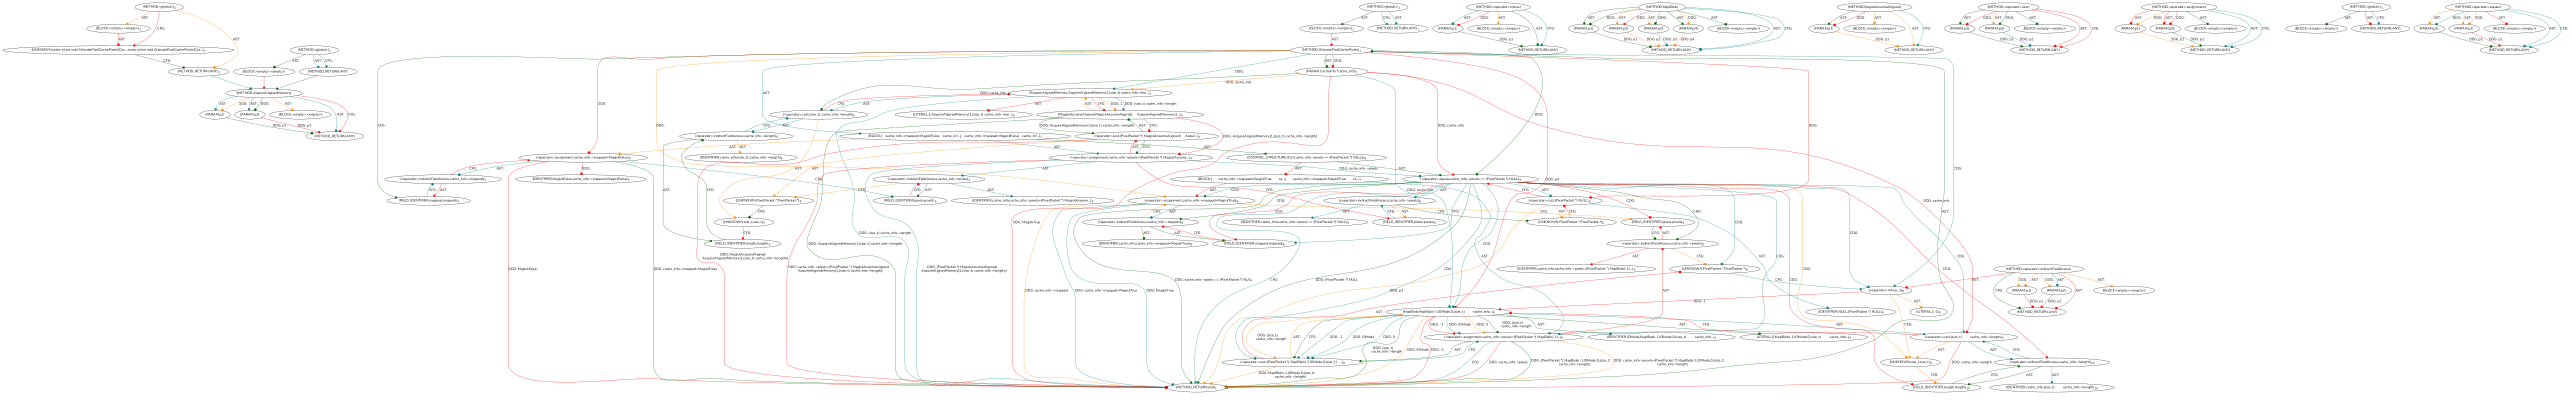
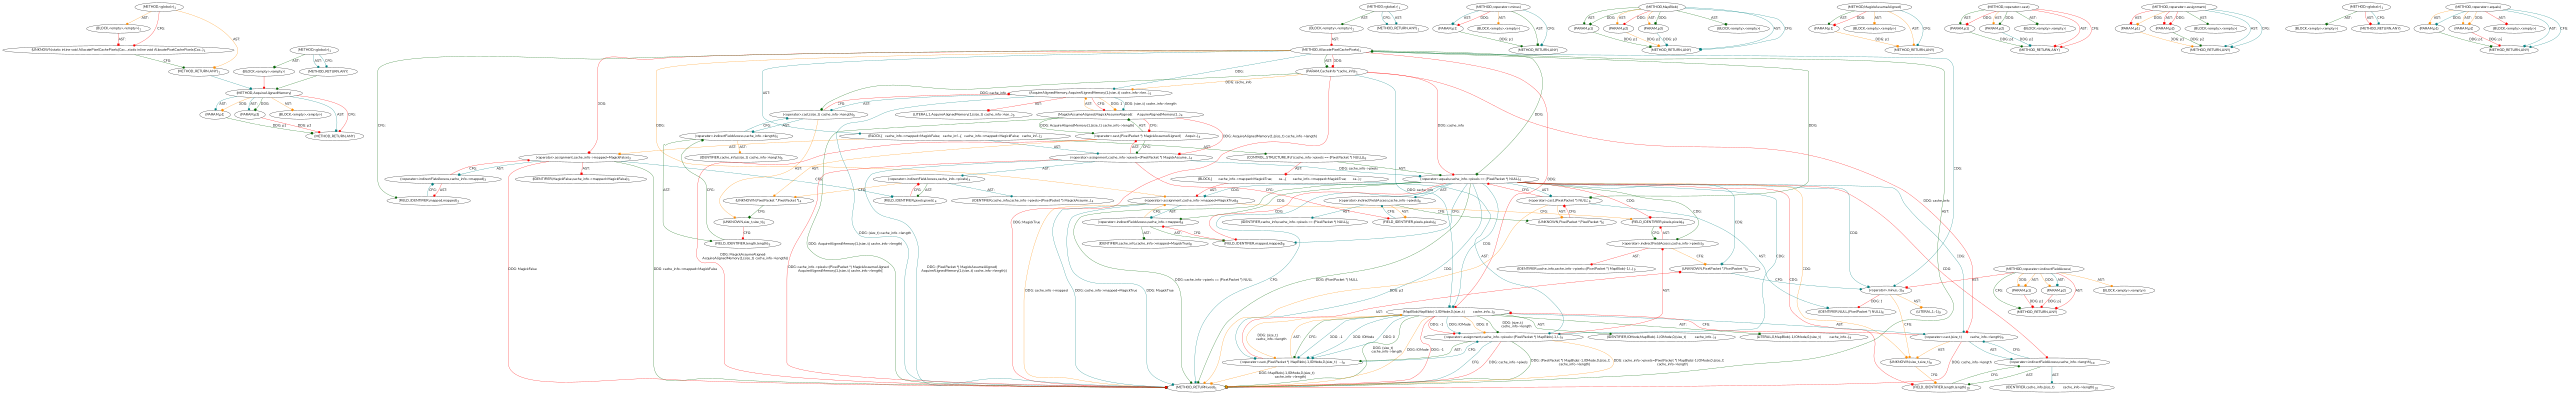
node "(PARAM,p4)": removed
edge "(METHOD,AllocatePixelCachePixels)" -> "(<operator>.cast,(PixelPacket *) NULL)": color red -> darkgreen
edge "(<operator>.assignment,cache_info->mapped=MagickFalse)" -> "(IDENTIFIER,MagickFalse,cache_info->mapped=MagickFalse)": label "DDG: " -> "AST: "
edge "(METHOD,AllocatePixelCachePixels)" -> "(MapBlob,MapBlob(-1,IOMode,0,(size_t)         cache_info...)": label "DDG: p4" -> "DDG: "
edge "(<operator>.minus,-1)" -> "(MapBlob,MapBlob(-1,IOMode,0,(size_t)         cache_info...)": now "(<operator>.minus,-1)" -> "(IDENTIFIER,NULL,(PixelPacket *) NULL)"
